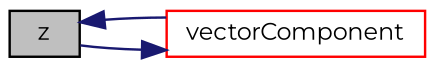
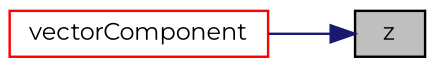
edge "z" -> "vectorComponent": removed
